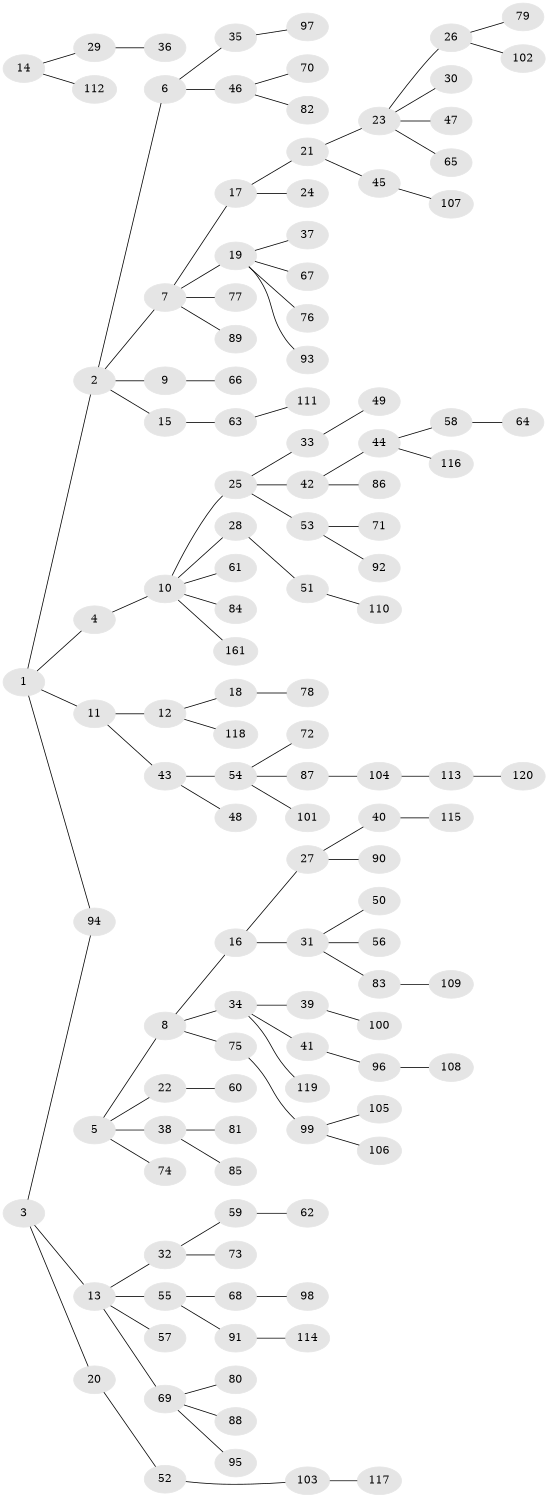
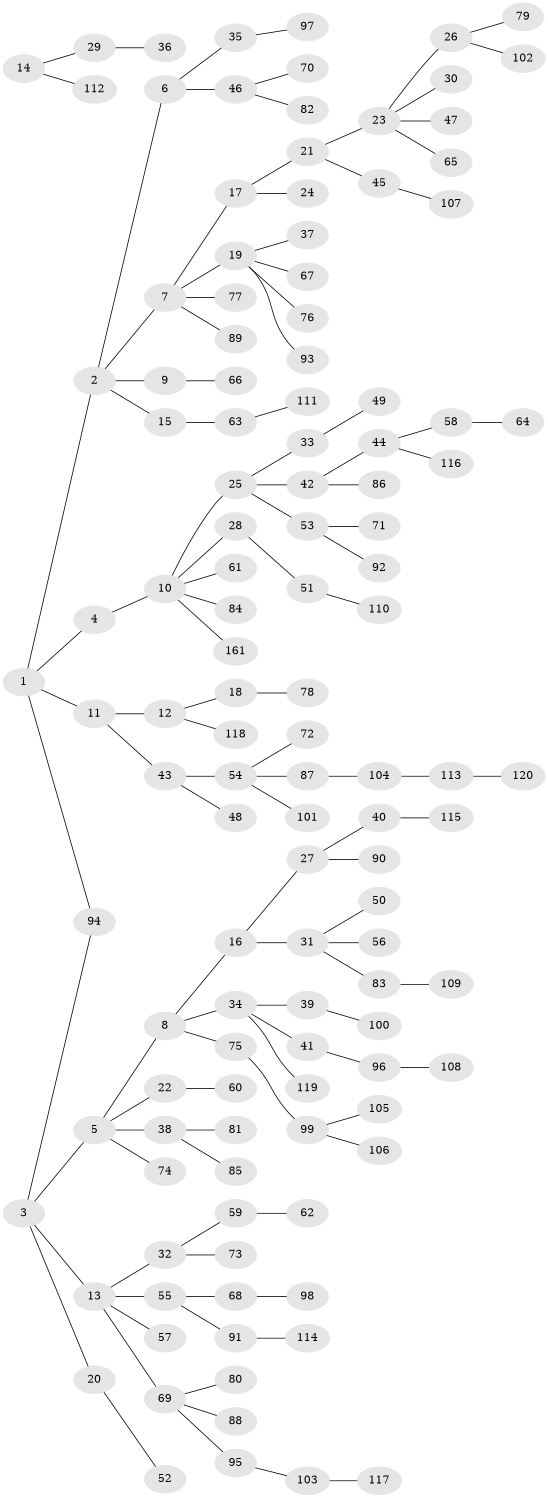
edge "5" -- "3": added
edge "52" -- "103": now "95" -- "103"
